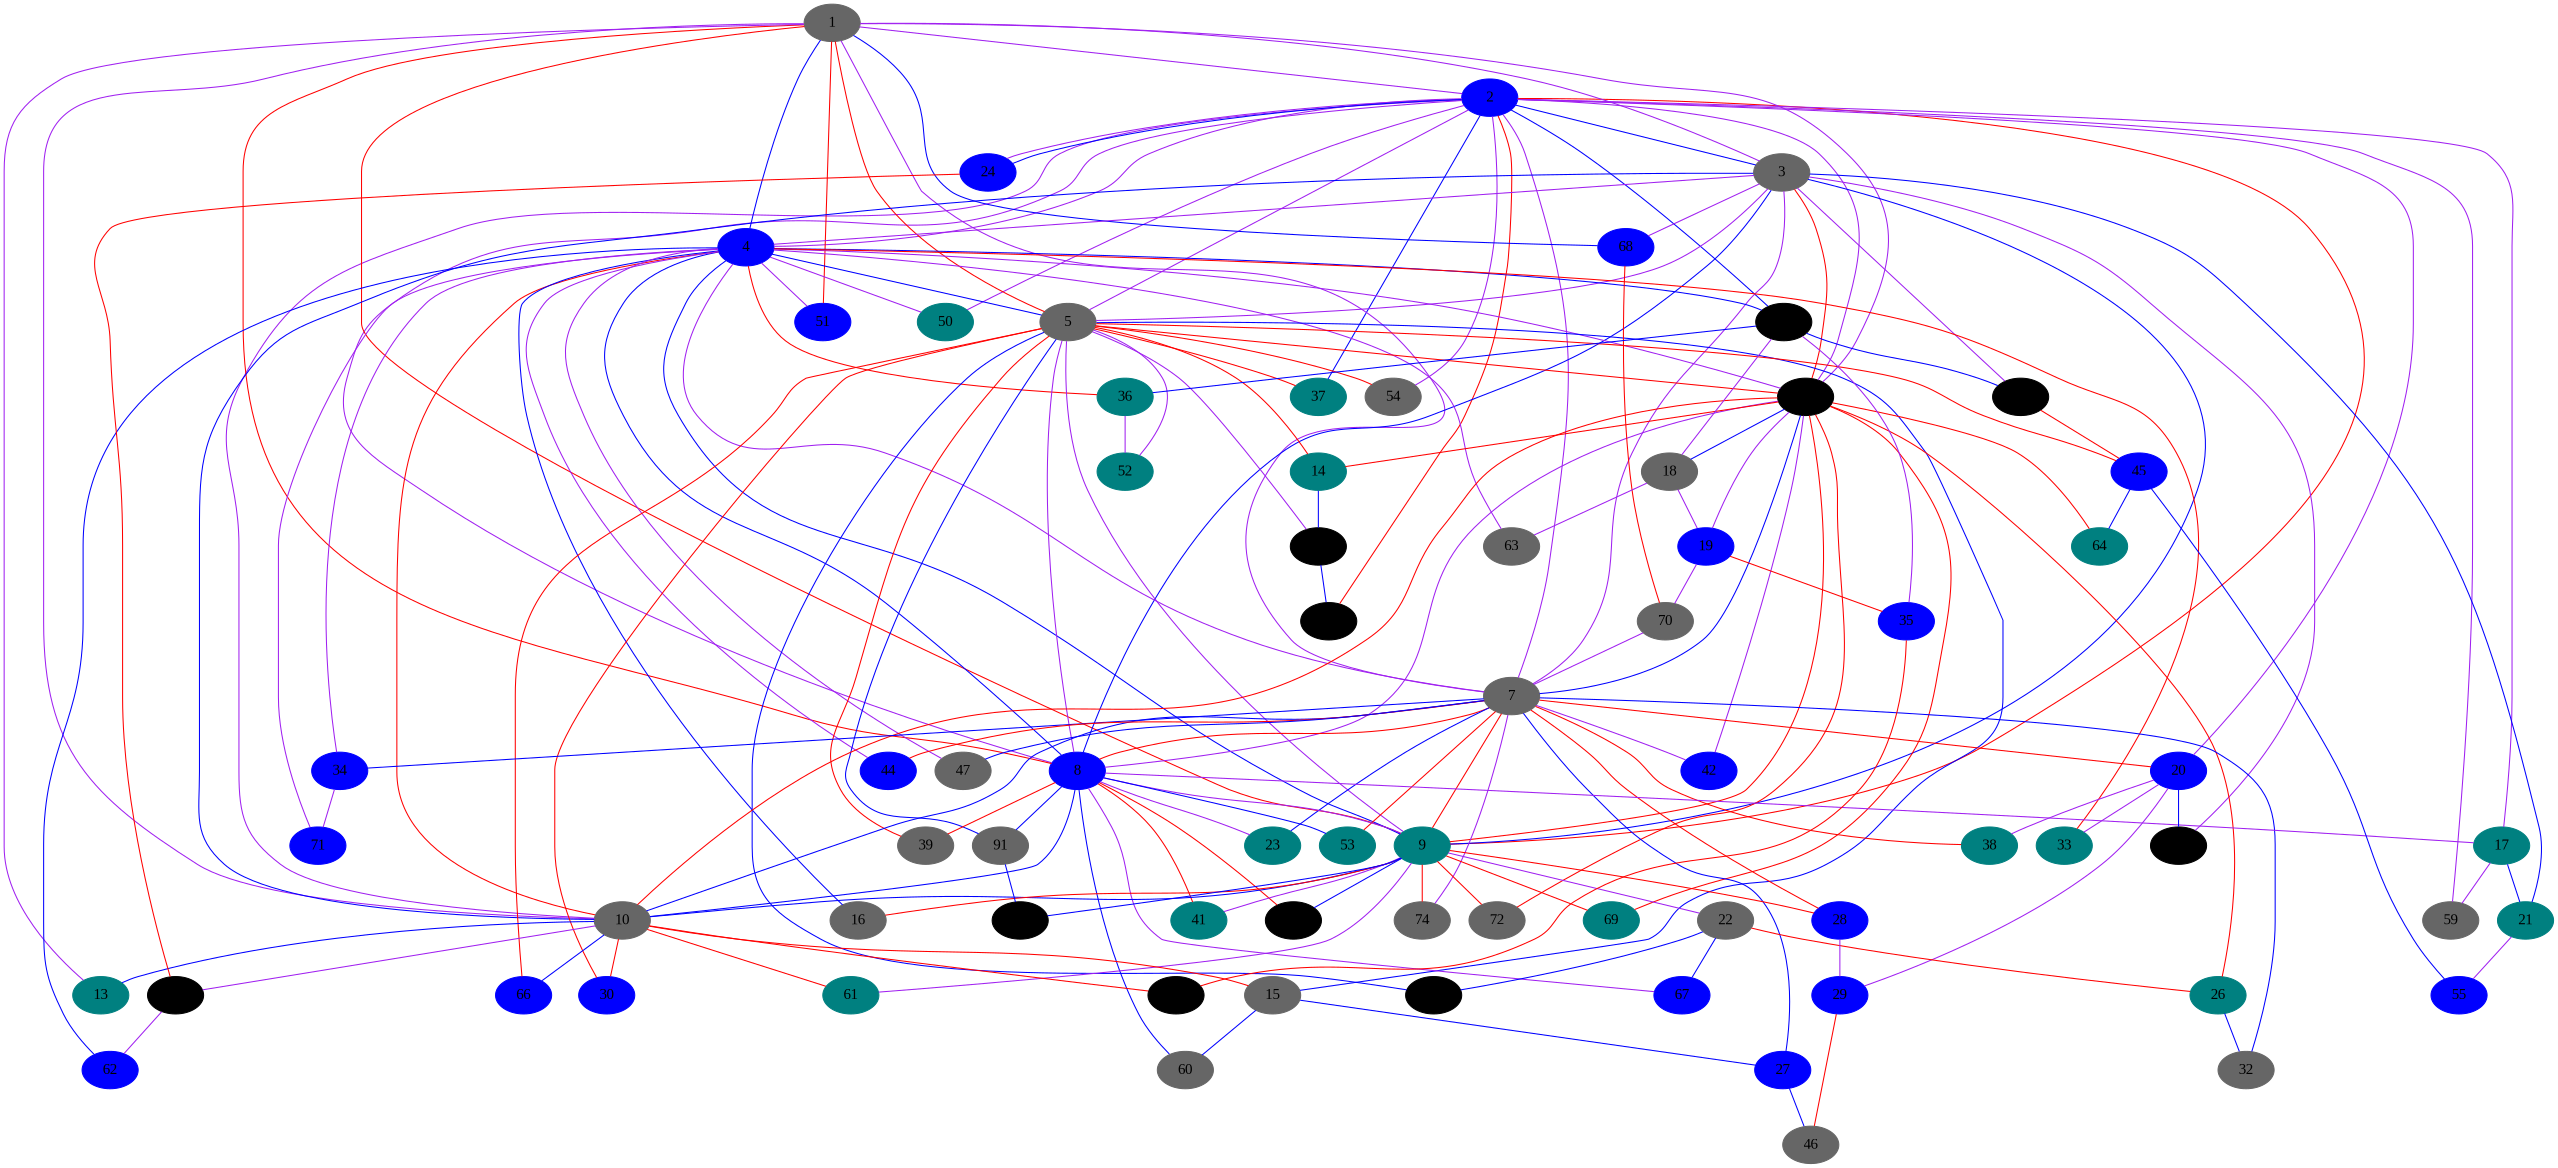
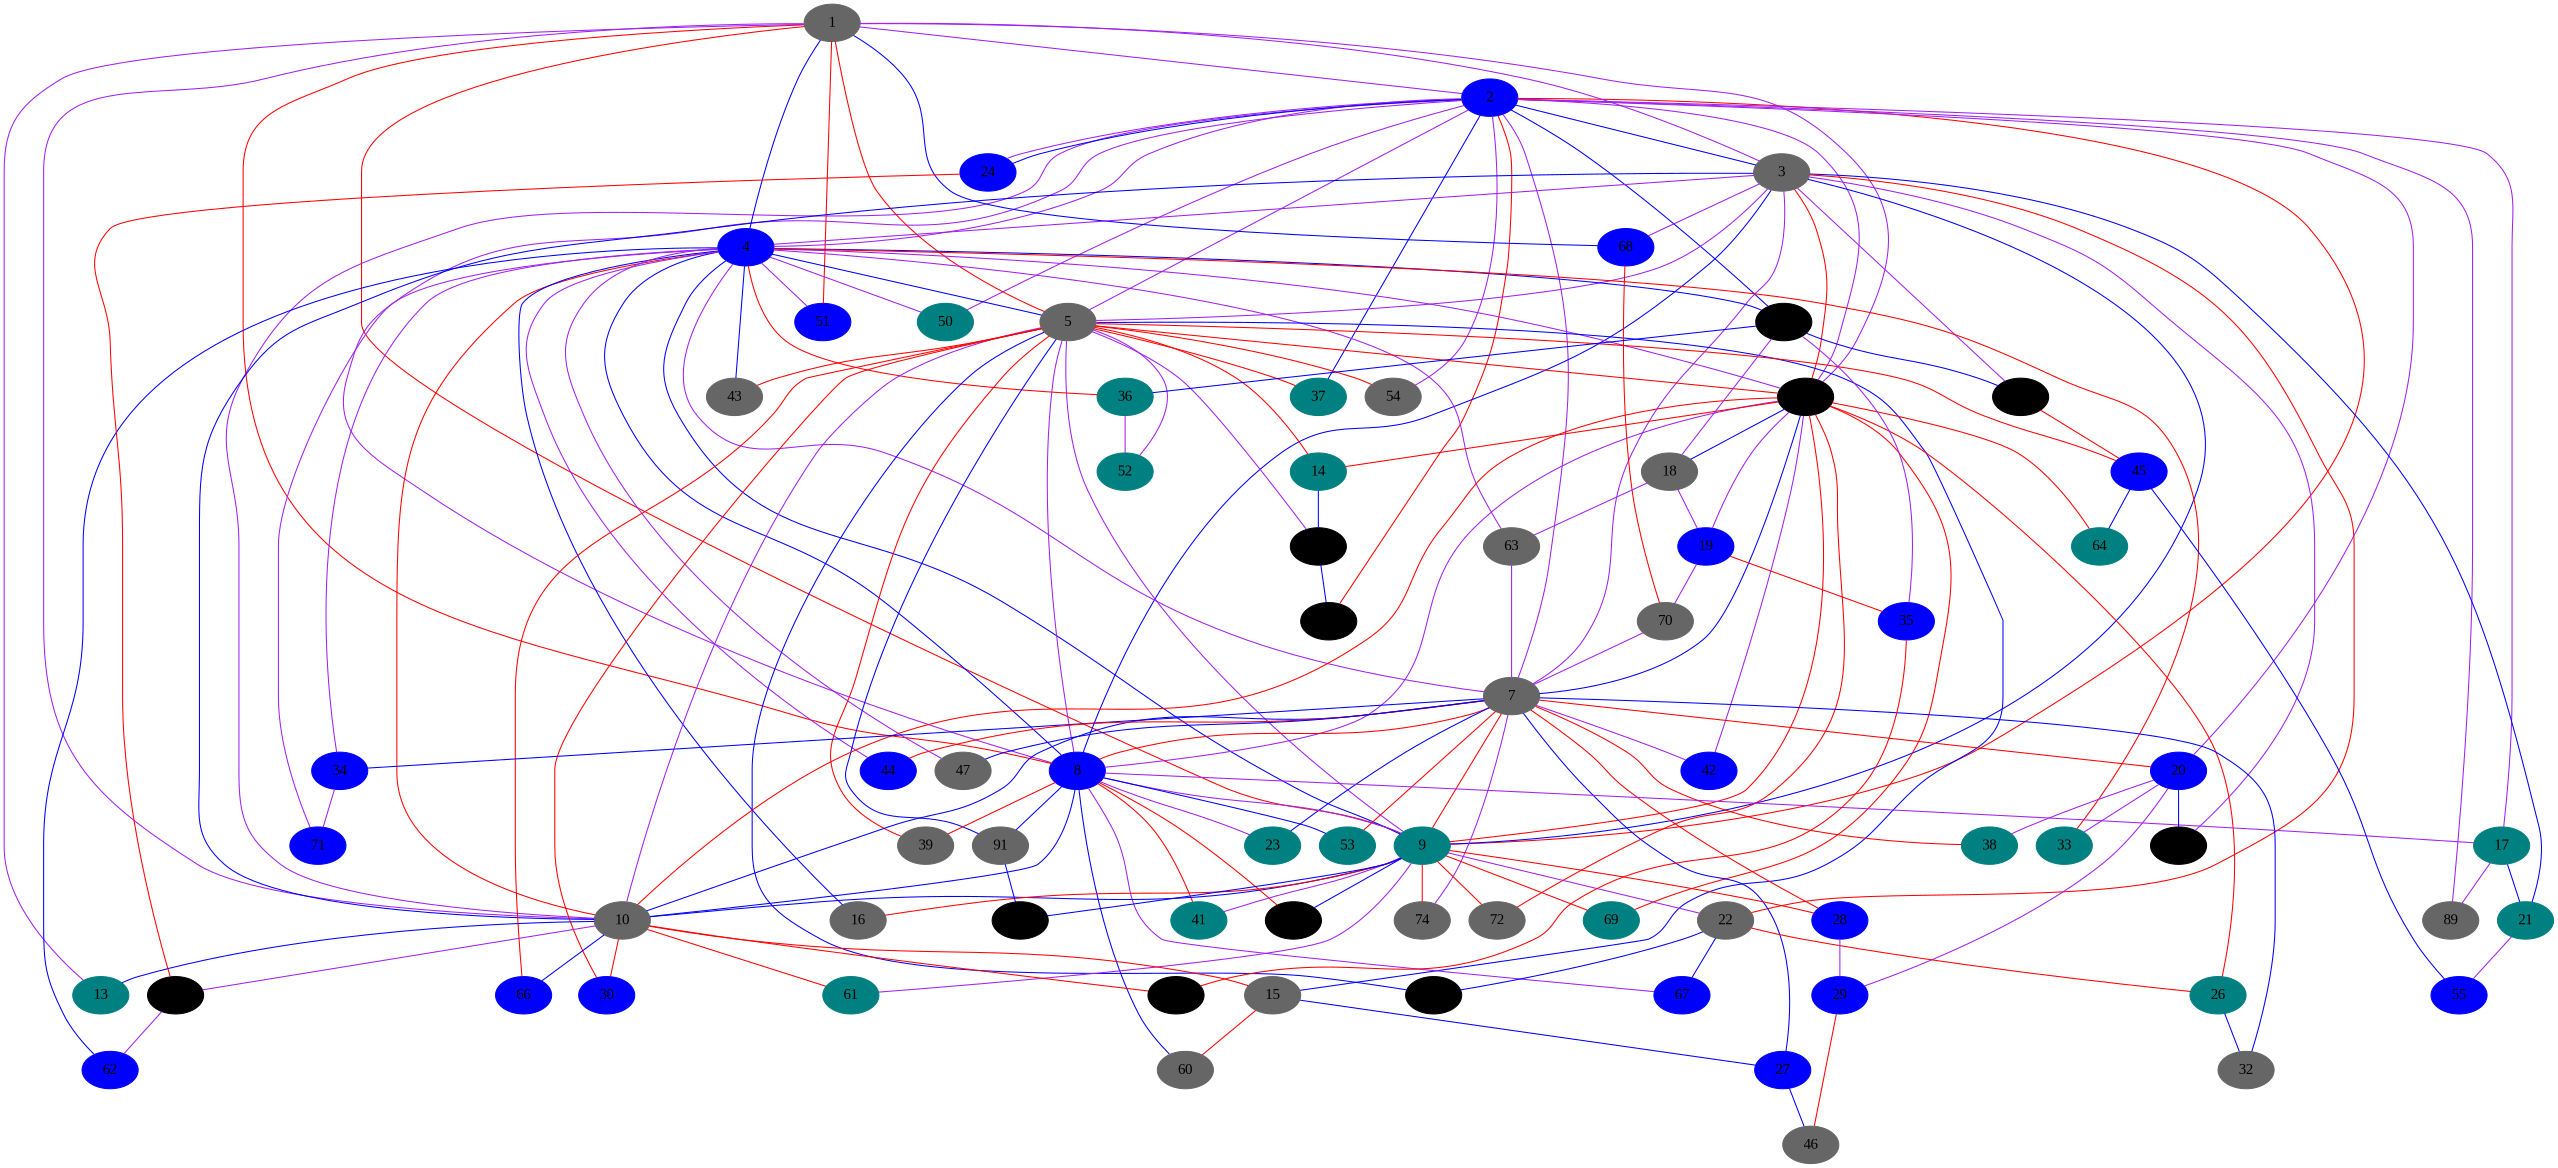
edge "1" -- "7": now "63" -- "7"
node "43": added
edge "5" -- "10": added
edge "3" -- "22": added
node "59": label "59" -> "89"
edge "15" -- "60": color blue -> red
